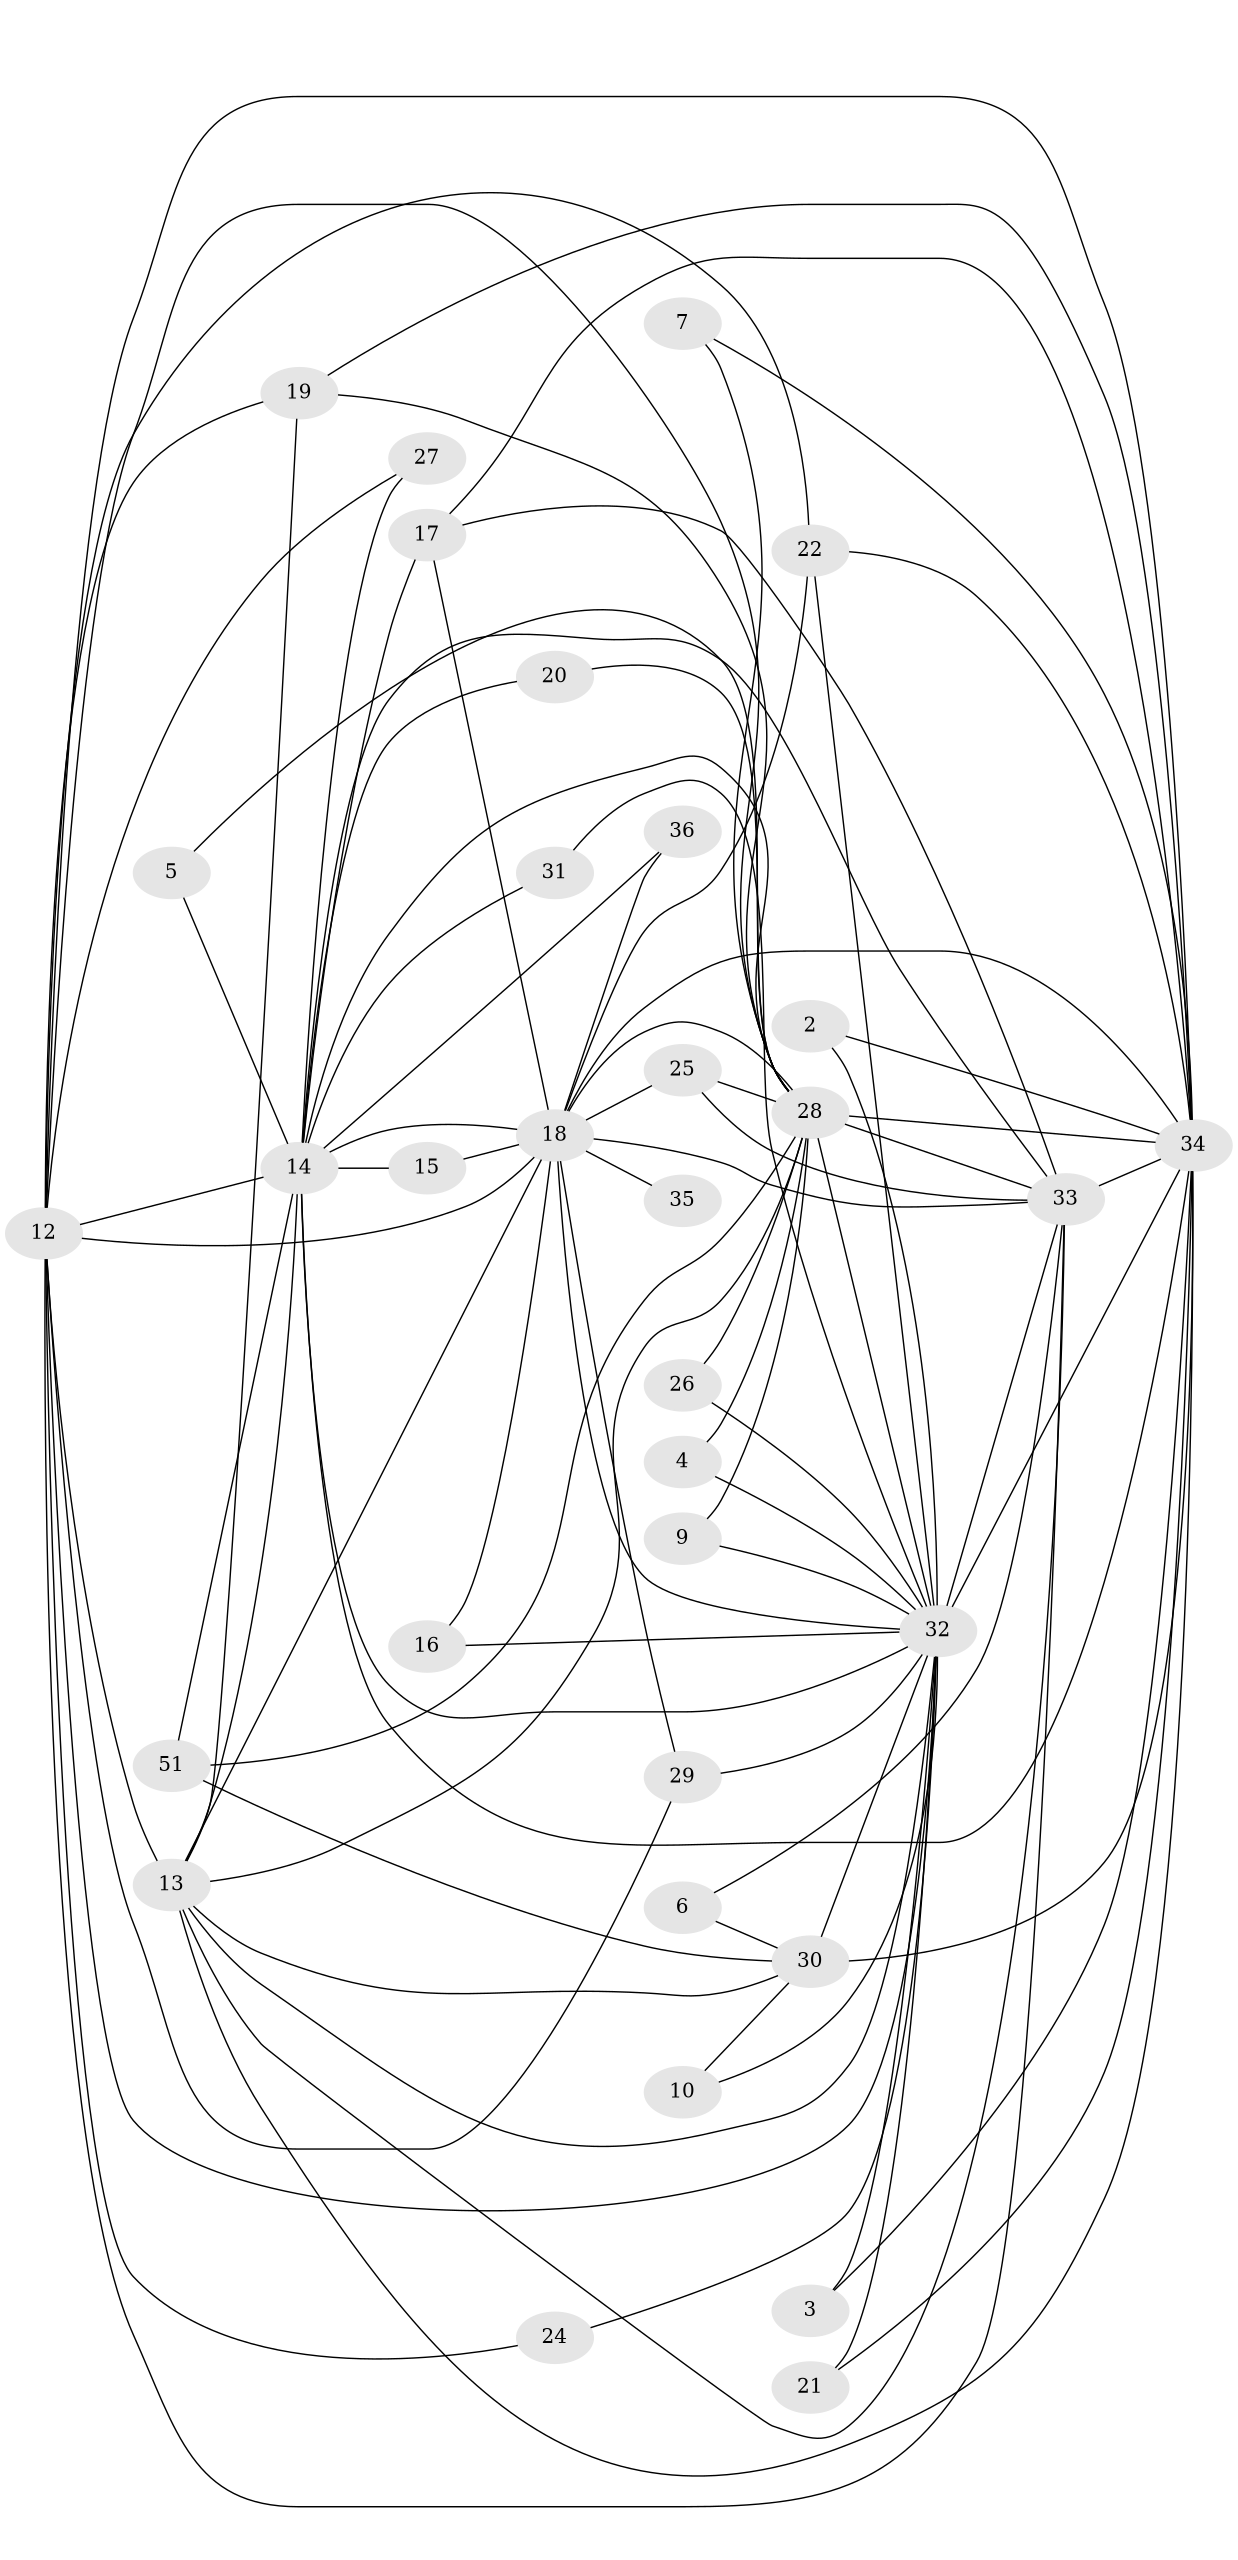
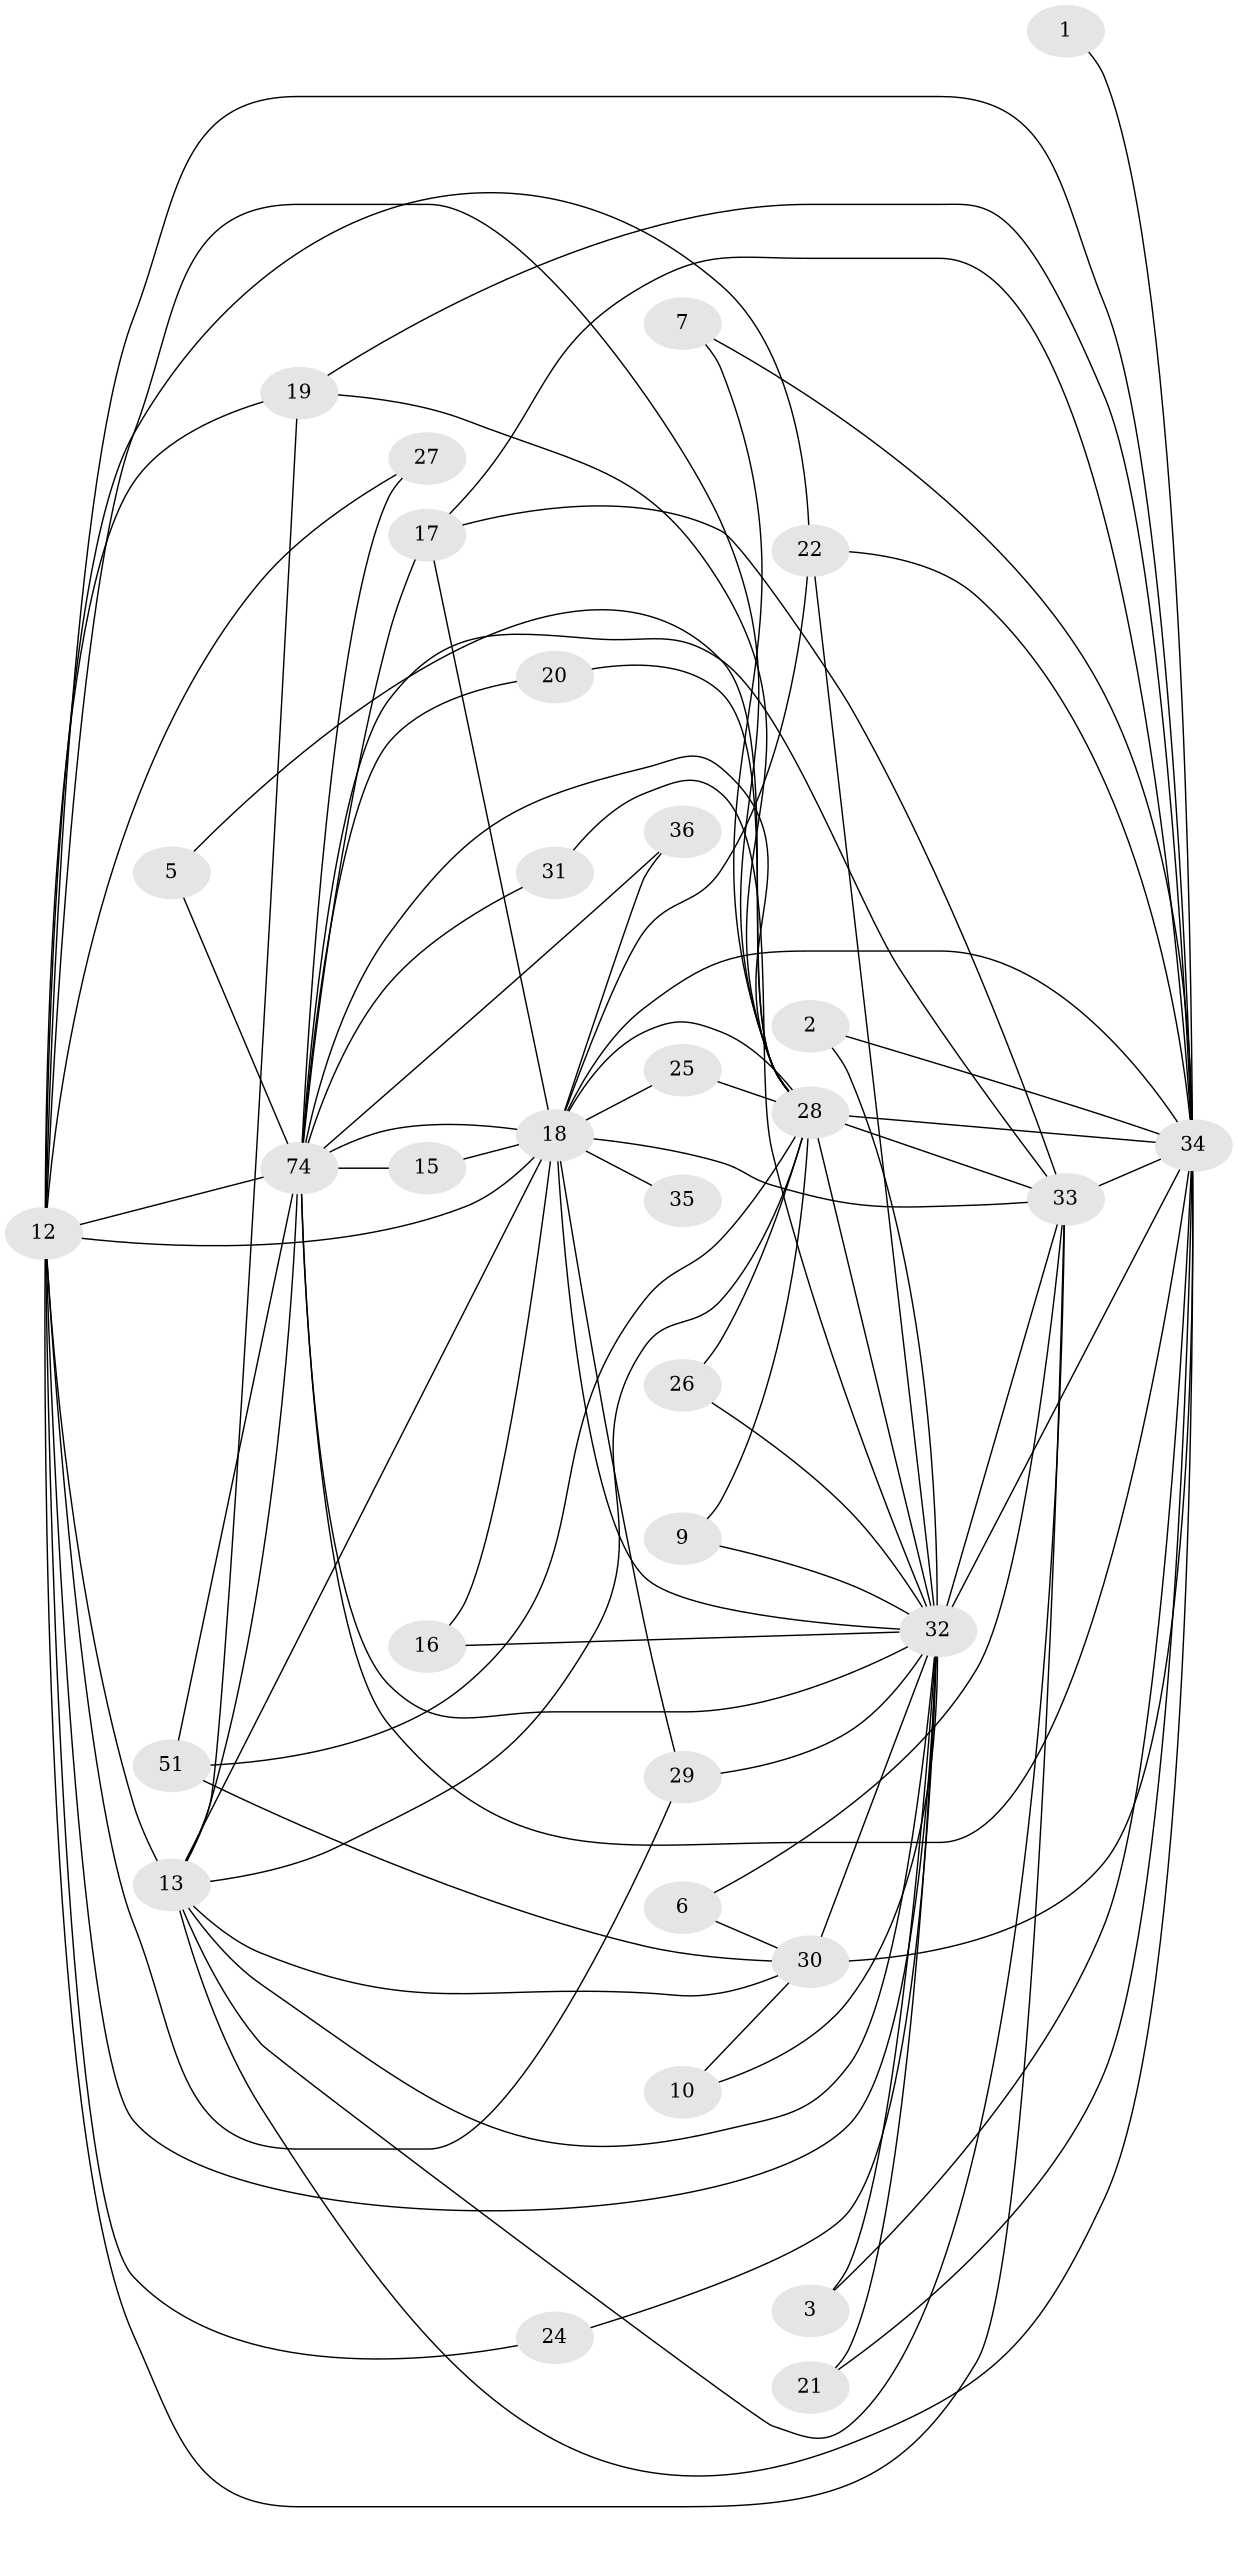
node "1": added
node "14": label "14" -> "74"
edge "25" -- "33": removed
node "4": removed
